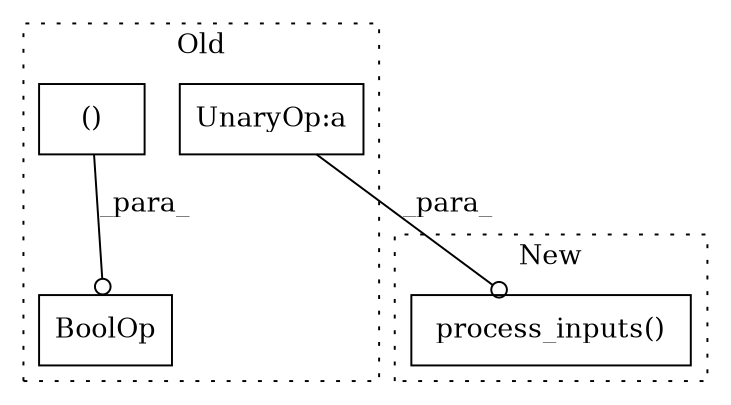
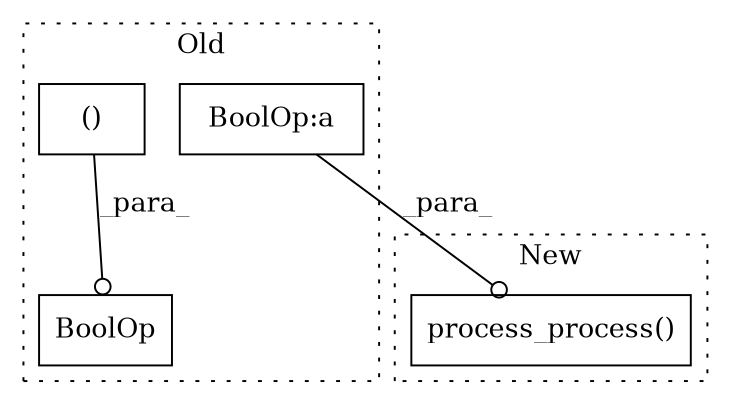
node "UnaryOp:a": label "UnaryOp:a" -> "BoolOp:a"
node "process_inputs()": label "process_inputs()" -> "process_process()"
